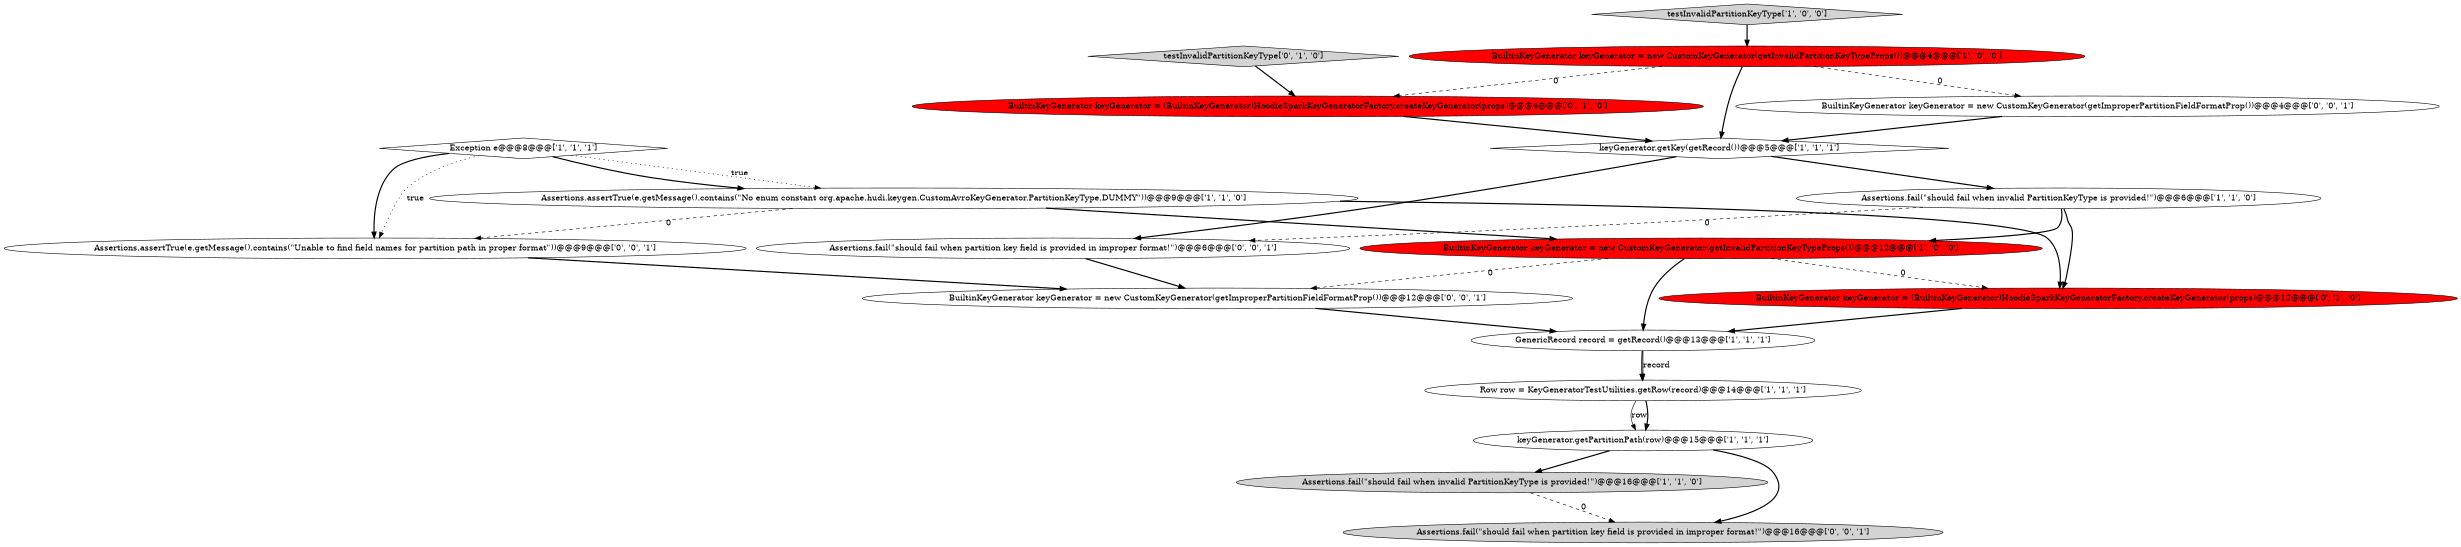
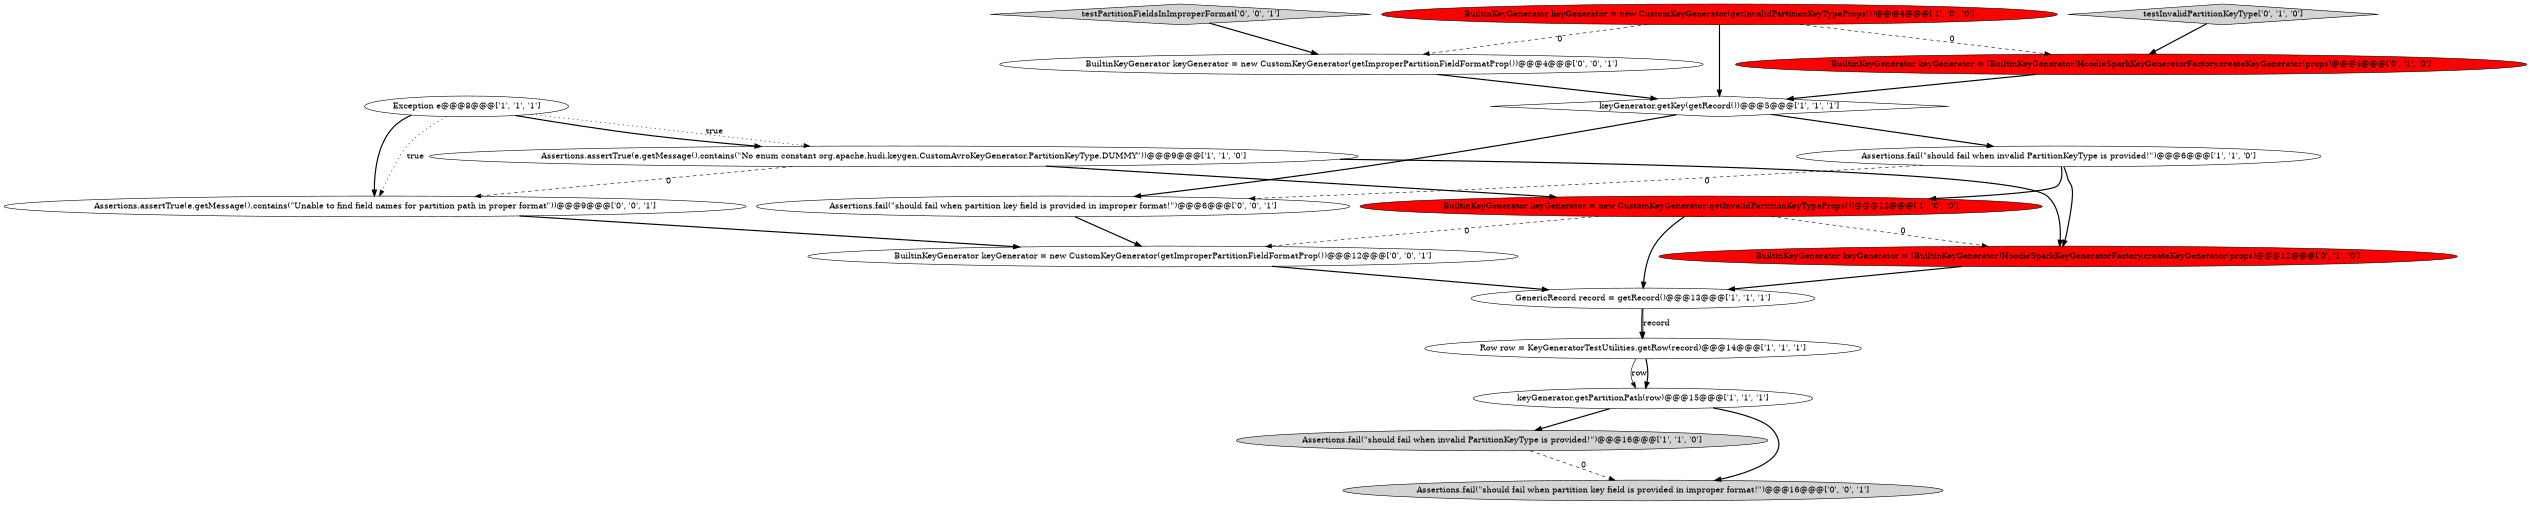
node "testPartitionFieldsInImproperFormat['0', '0', '1']": added
node "testInvalidPartitionKeyType['1', '0', '0']": removed
node "Exception e@@@8@@@['1', '1', '1']": shape diamond -> ellipse
